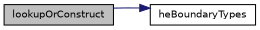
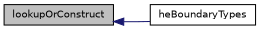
edge "lookupOrConstruct" -> "heBoundaryTypes": reversed
